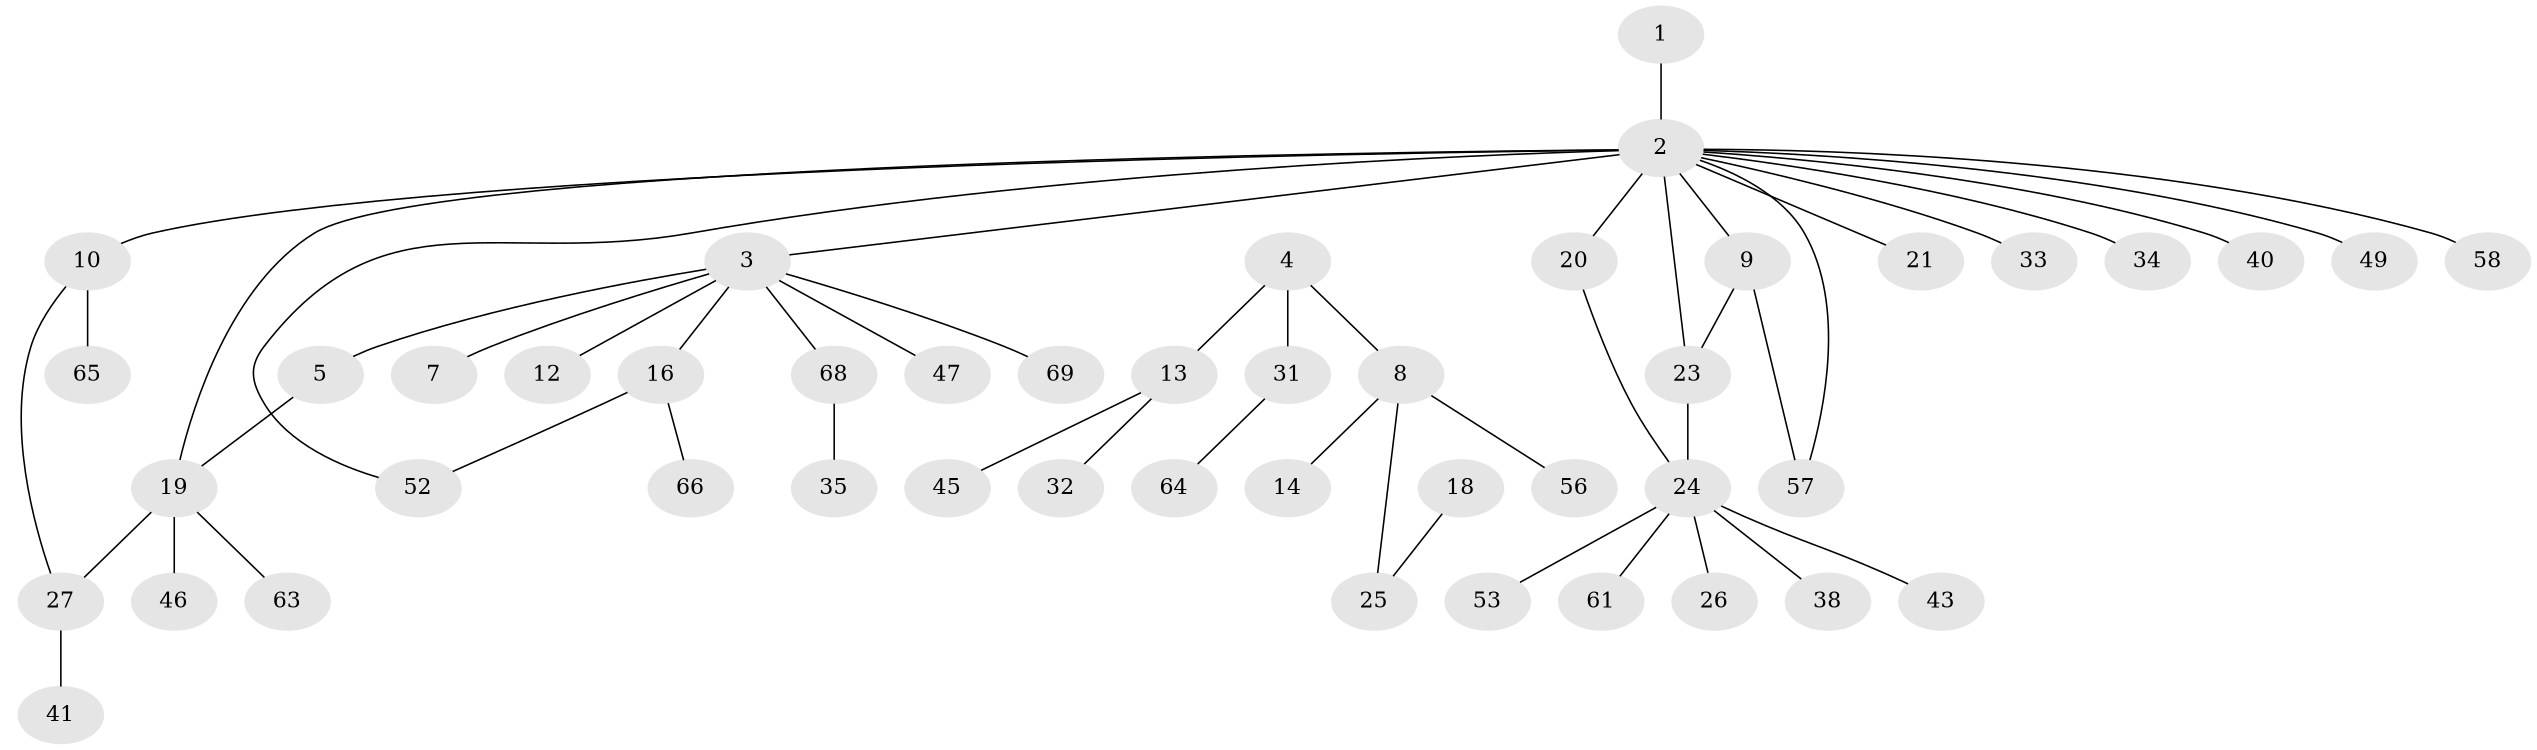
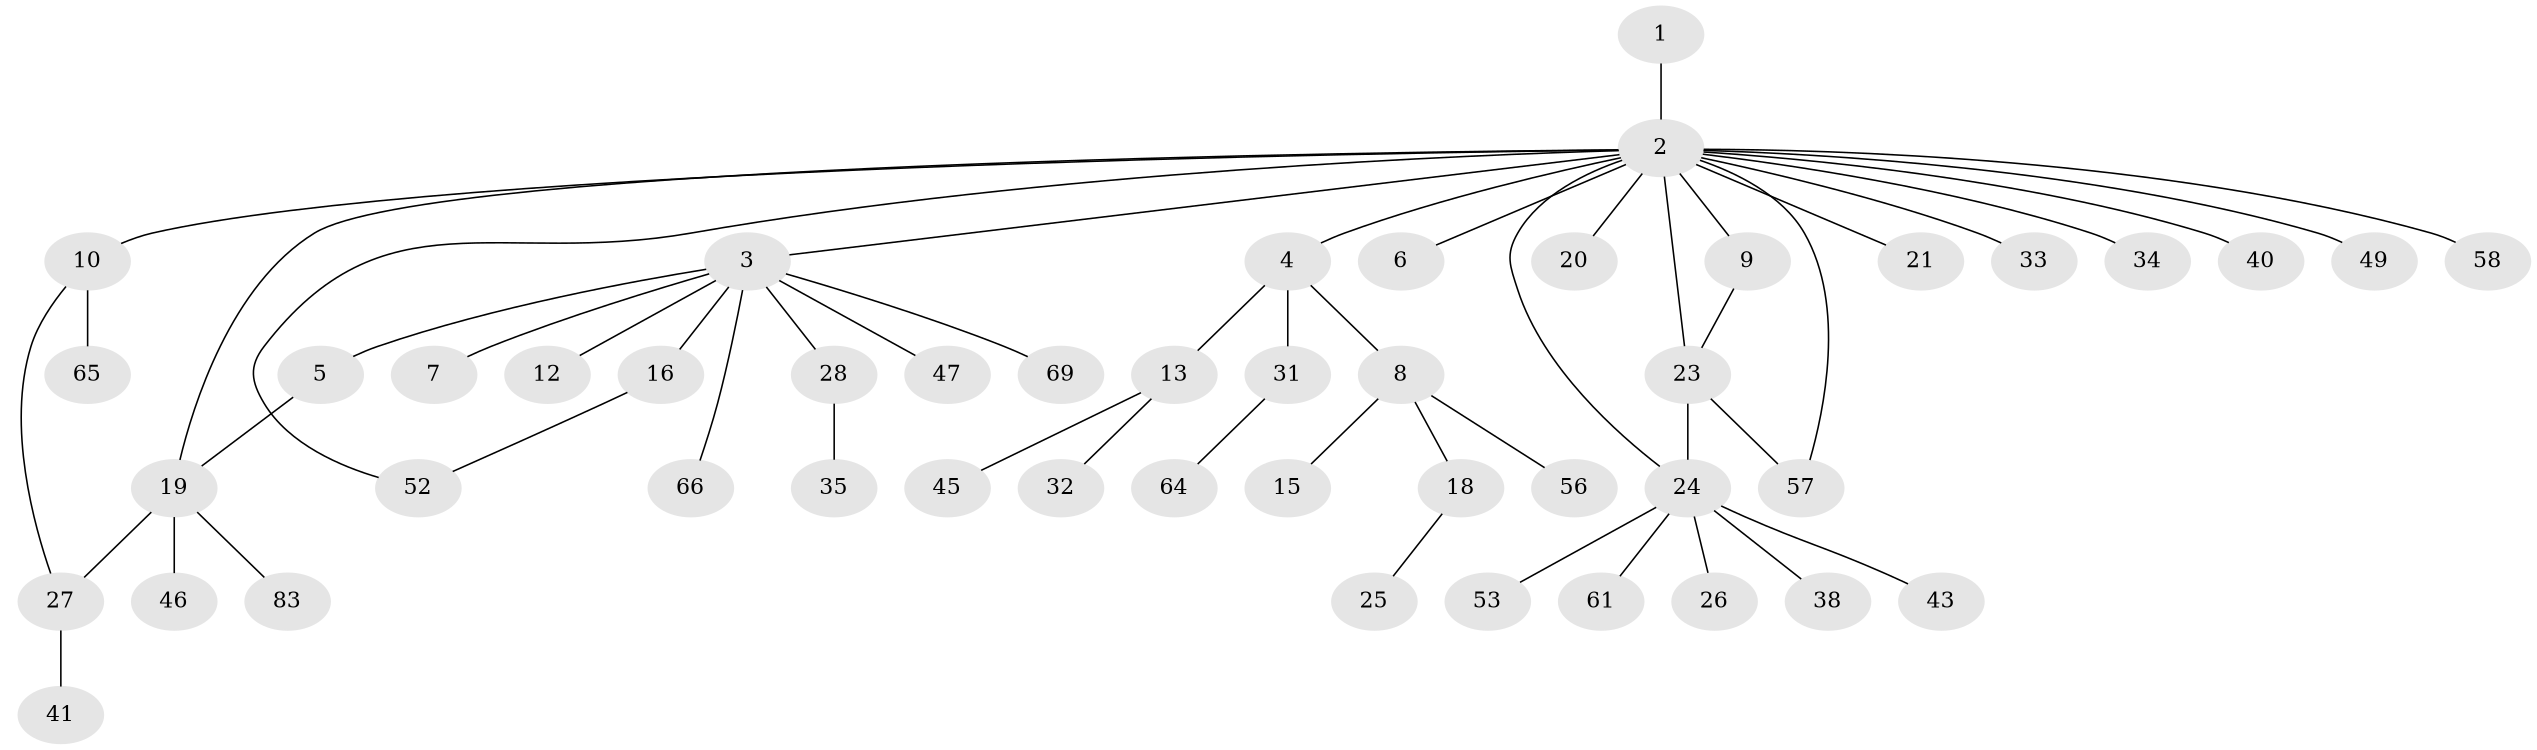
edge "2" -- "4": added
node "6": added
node "68": label "68" -> "28"
edge "9" -- "57": now "23" -- "57"
edge "20" -- "24": now "2" -- "24"
edge "16" -- "66": now "3" -- "66"
node "14": label "14" -> "15"
edge "8" -- "25": now "8" -- "18"
node "63": label "63" -> "83"
